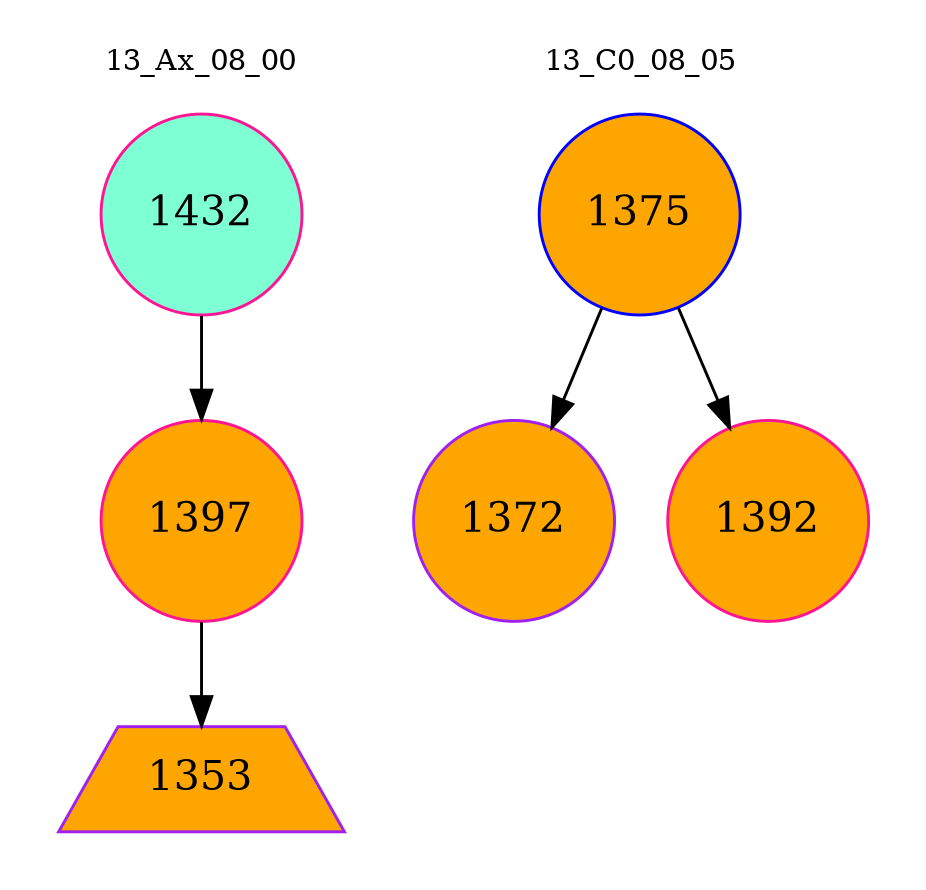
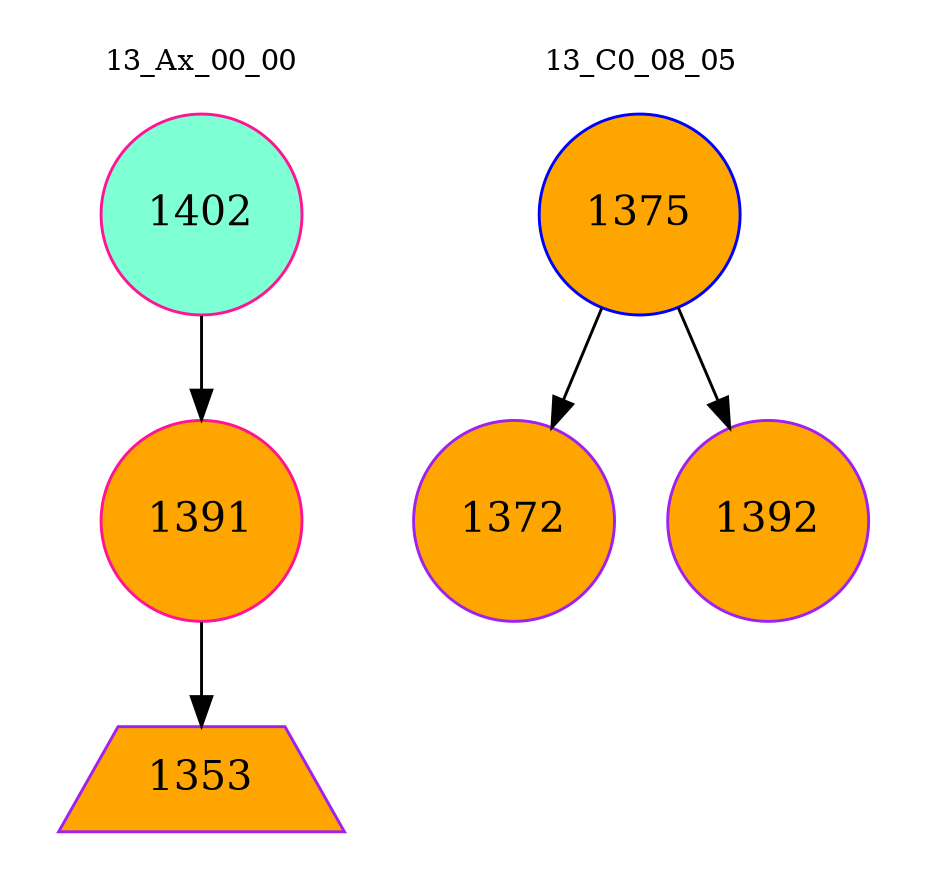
cluster "13_Ax_08_00": label "13_Ax_08_00" -> "13_Ax_00_00"
node "1432": label "1432" -> "1402"
node "1397": label "1397" -> "1391"
node "1392": color deeppink -> purple
